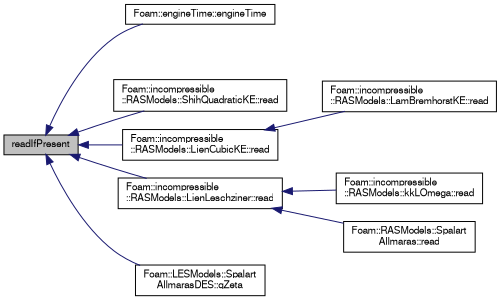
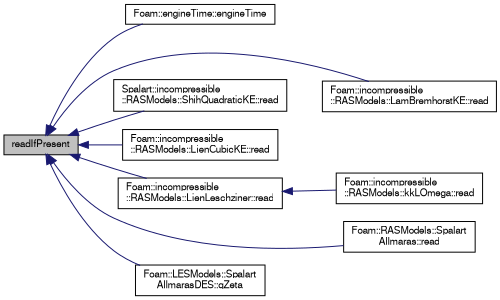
node "Foam::incompressible ::RASModels::ShihQuadraticKE::read": label "Foam::incompressible ::RASModels::ShihQuadraticKE::read" -> "Spalart::incompressible ::RASModels::ShihQuadraticKE::read"
edge "Foam::incompressible ::RASModels::LamBremhorstKE::read" -> "Foam::incompressible ::RASModels::LienCubicKE::read": now "Foam::incompressible ::RASModels::LamBremhorstKE::read" -> "readIfPresent"
edge "Foam::RASModels::Spalart Allmaras::read" -> "Foam::incompressible ::RASModels::LienLeschziner::read": now "Foam::RASModels::Spalart Allmaras::read" -> "readIfPresent"
